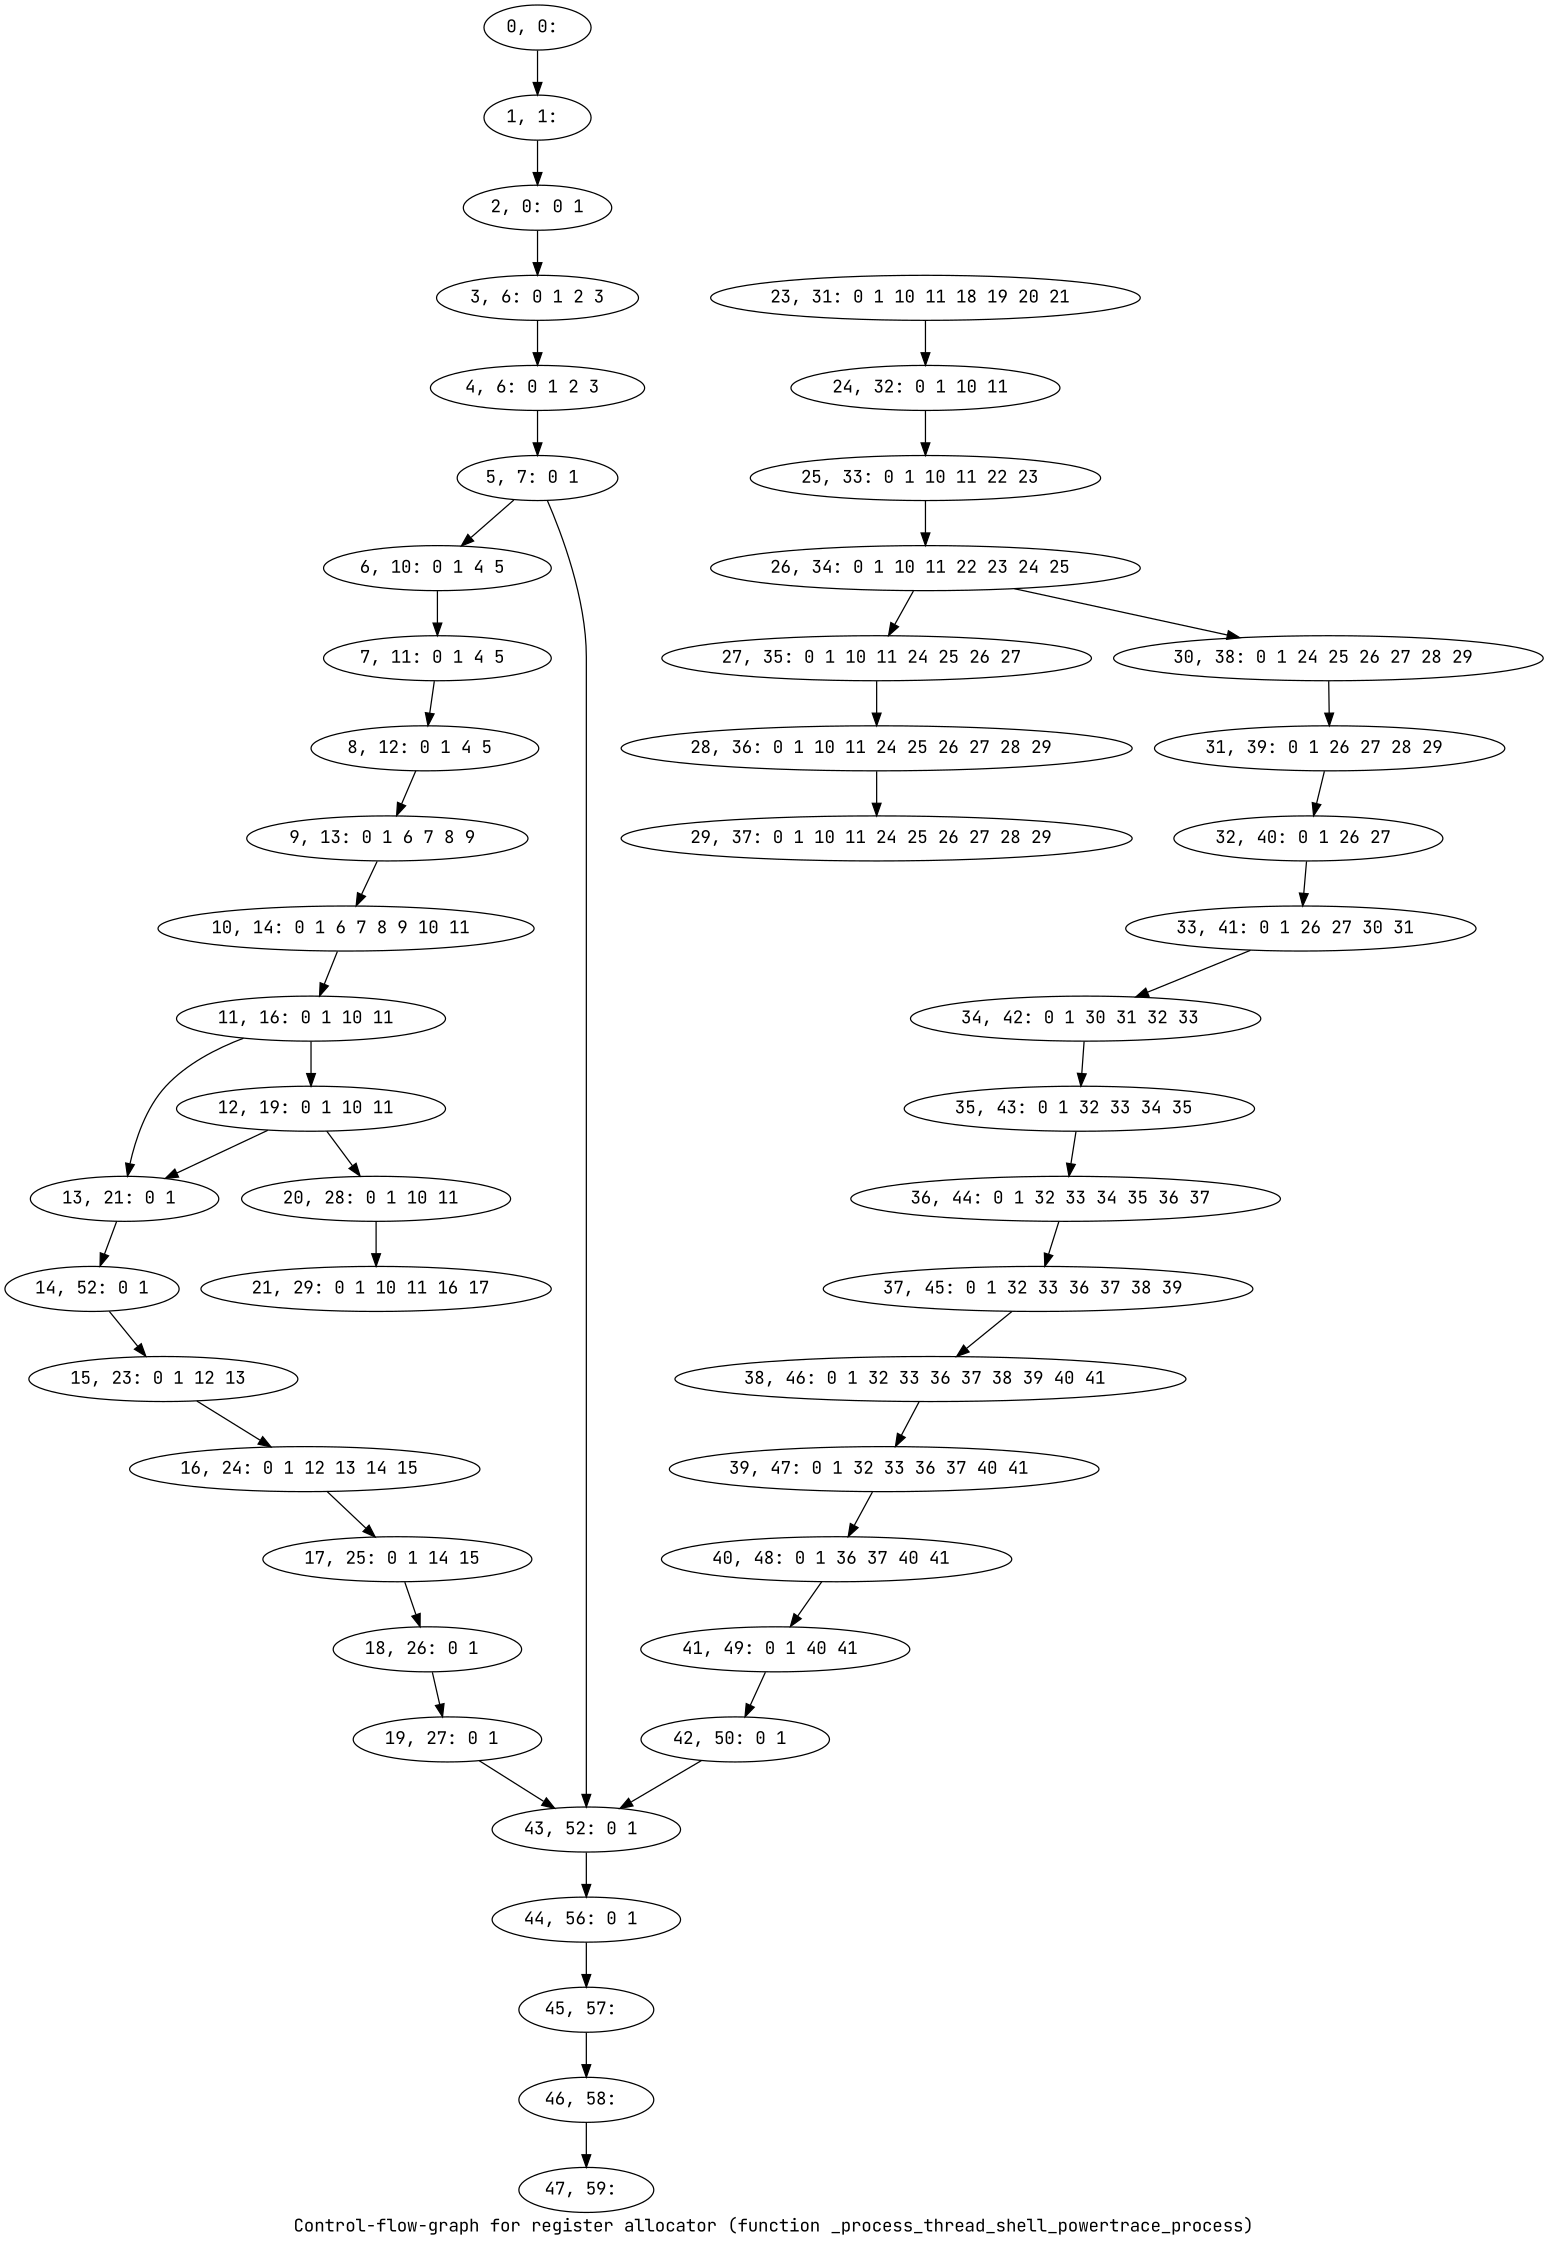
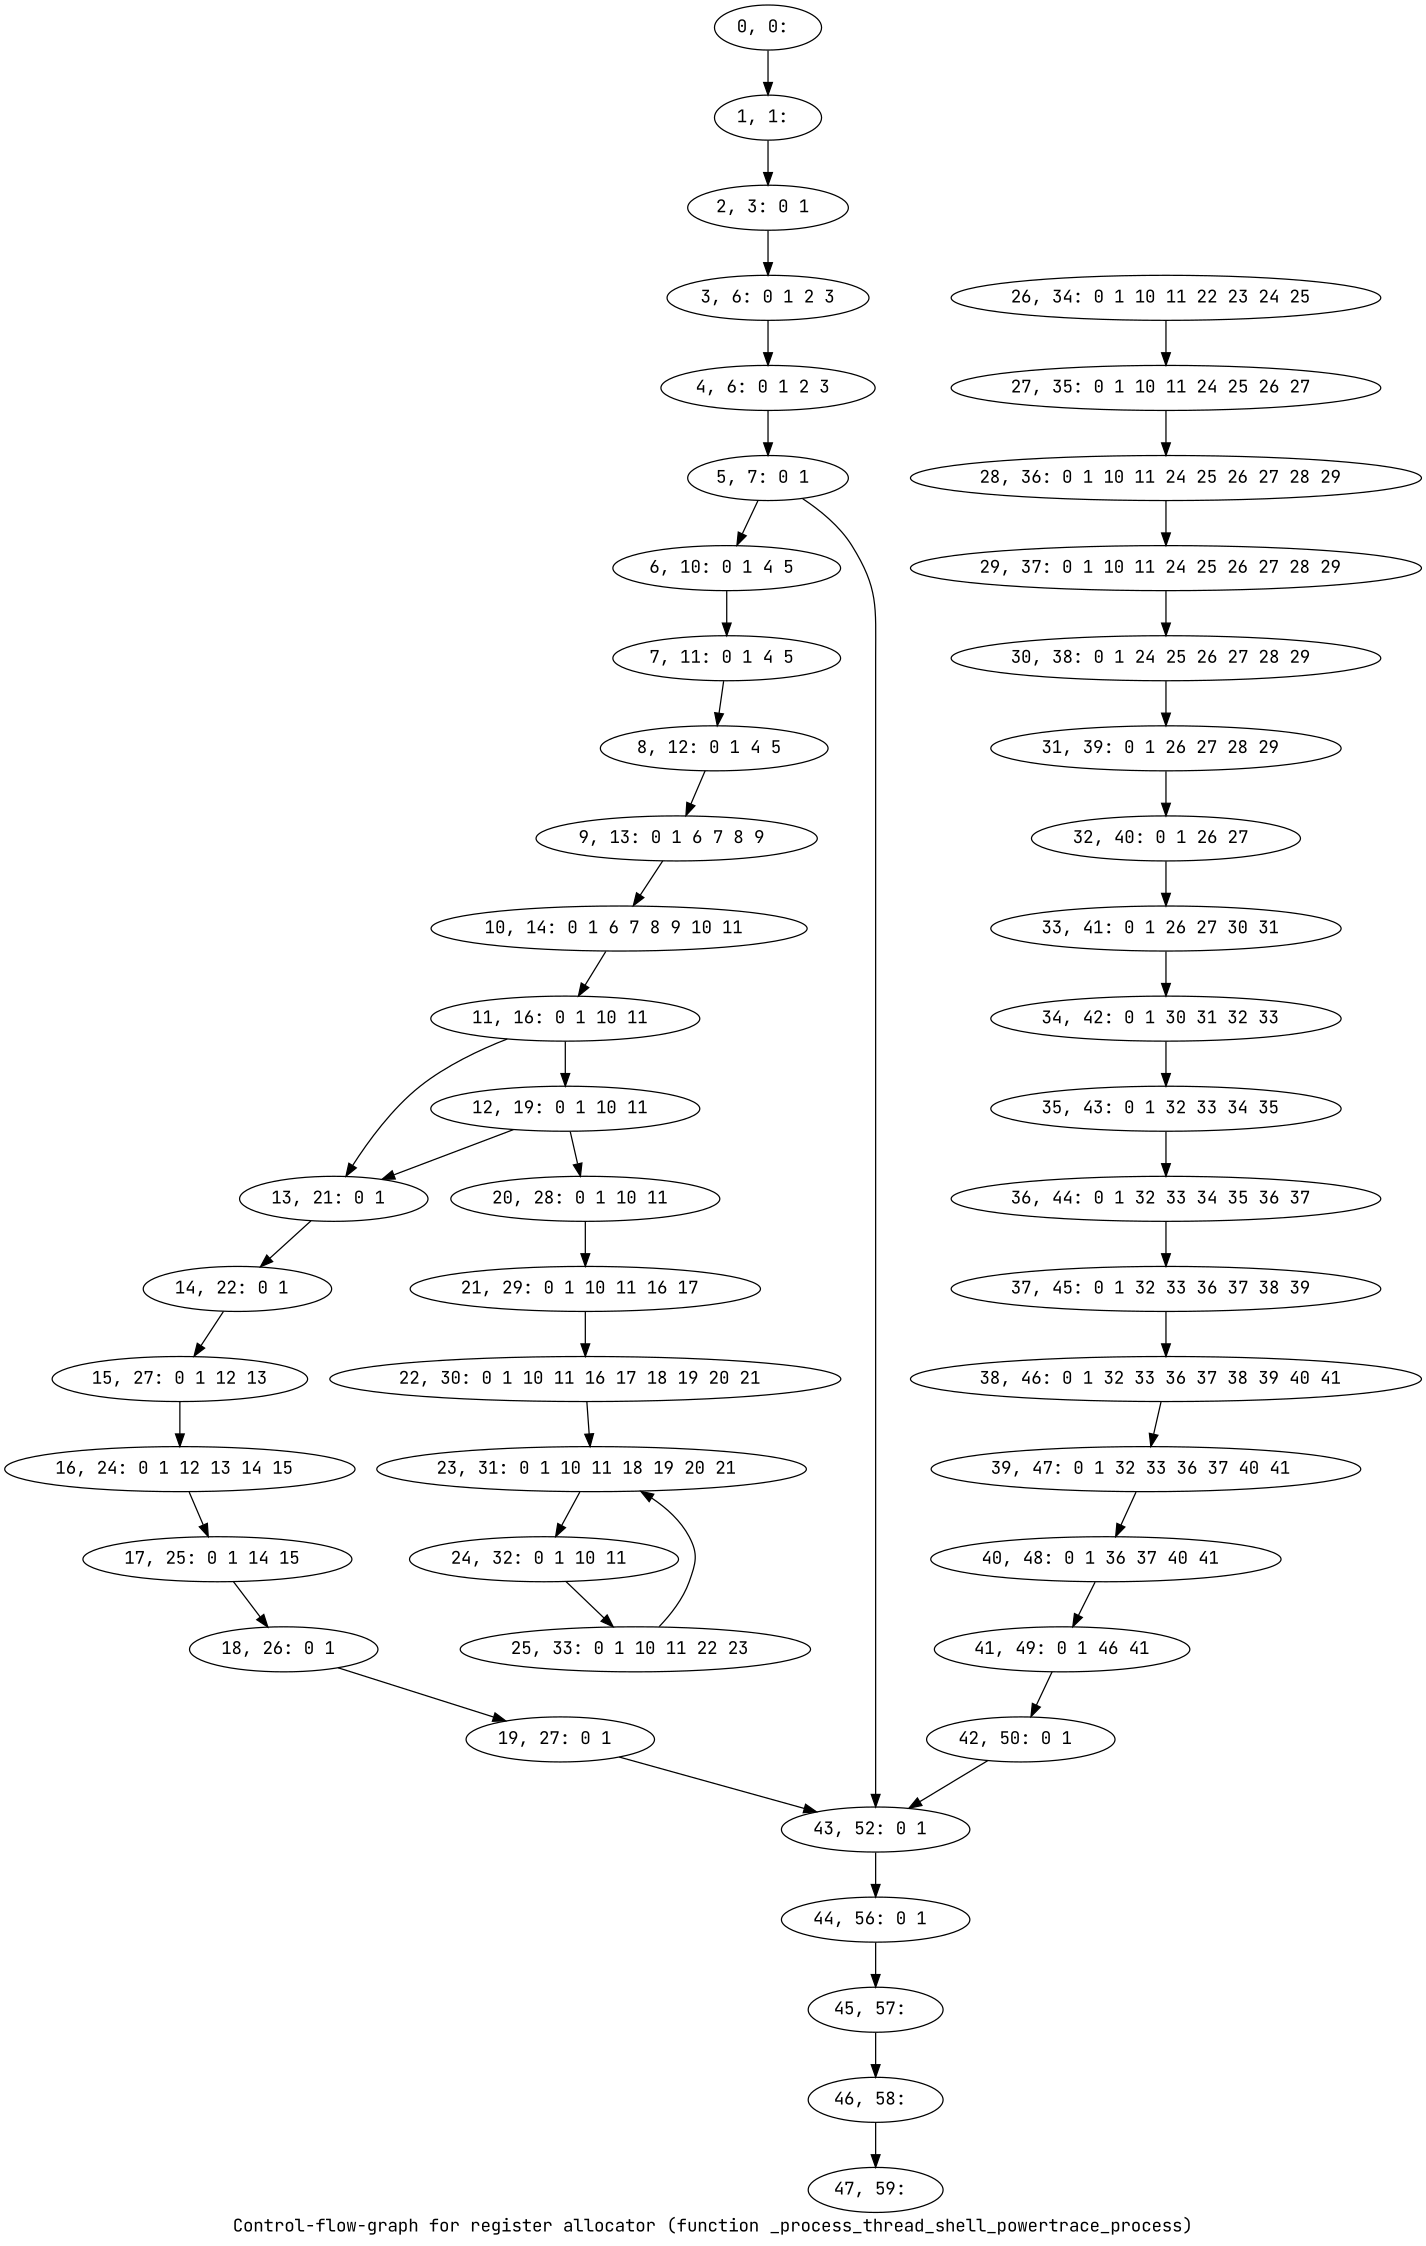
node "2, 0: 0 1": label "2, 0: 0 1" -> "2, 3: 0 1"
edge "25, 33: 0 1 10 11 22 23" -> "26, 34: 0 1 10 11 22 23 24 25": now "25, 33: 0 1 10 11 22 23" -> "23, 31: 0 1 10 11 18 19 20 21"
edge "26, 34: 0 1 10 11 22 23 24 25" -> "30, 38: 0 1 24 25 26 27 28 29": now "29, 37: 0 1 10 11 24 25 26 27 28 29" -> "30, 38: 0 1 24 25 26 27 28 29"
node "14, 52: 0 1": label "14, 52: 0 1" -> "14, 22: 0 1"
node "15, 23: 0 1 12 13": label "15, 23: 0 1 12 13" -> "15, 27: 0 1 12 13"
node "22, 30: 0 1 10 11 16 17 18 19 20 21": added
node "41, 49: 0 1 40 41": label "41, 49: 0 1 40 41" -> "41, 49: 0 1 46 41"
